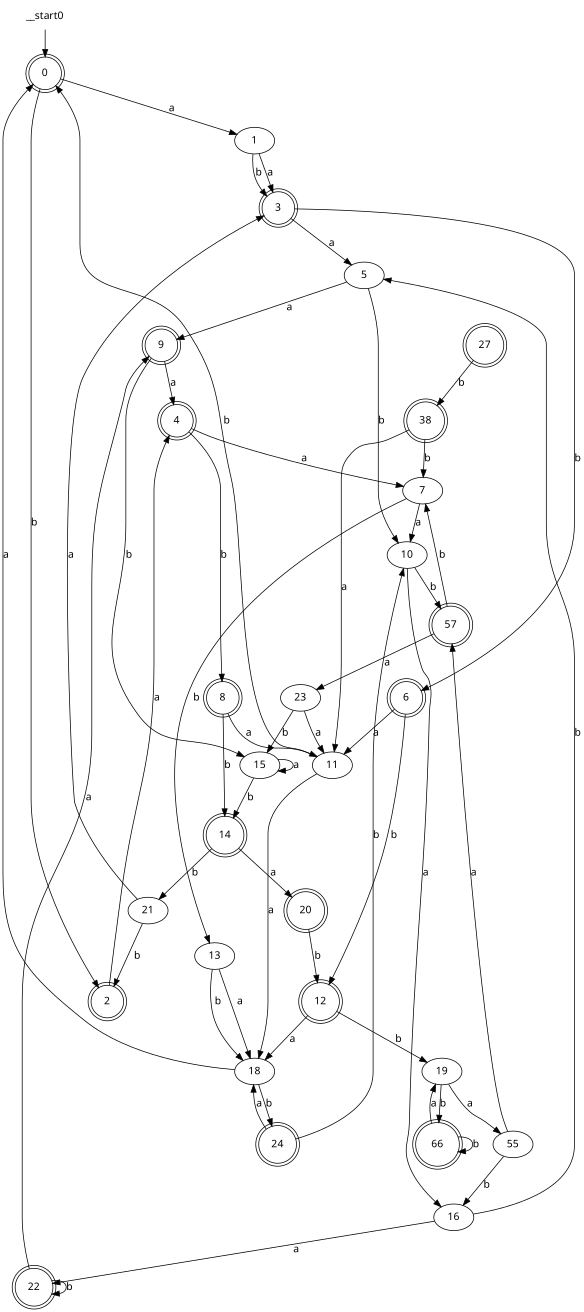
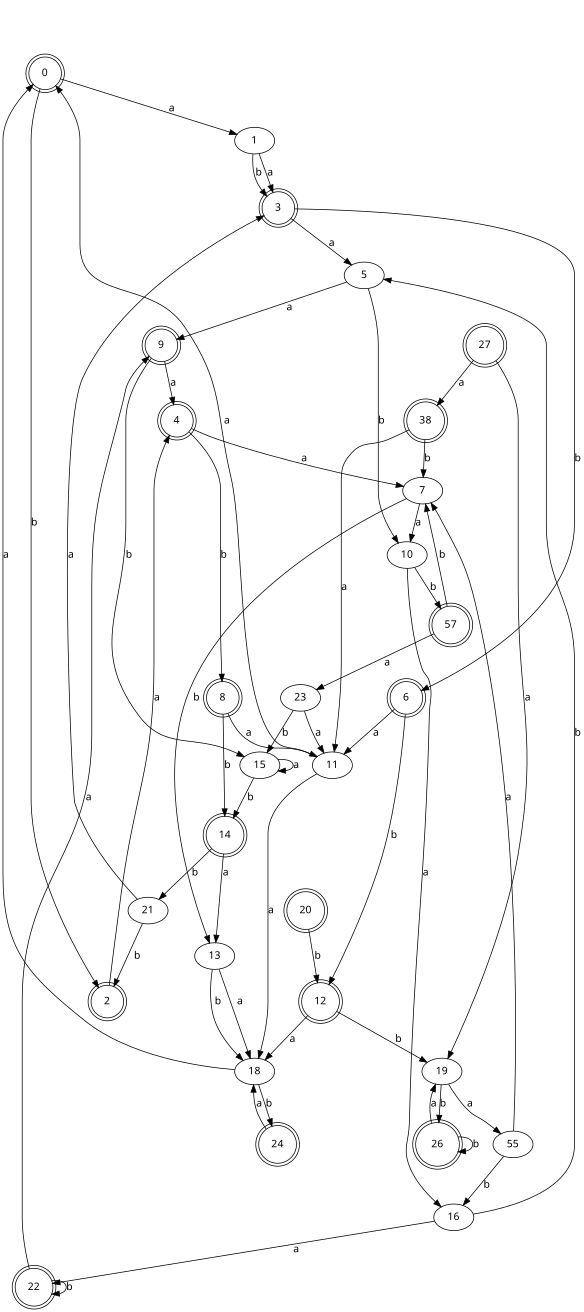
node "__start0": removed
edge "27" -> "38": label "b" -> "a"
edge "11" -> "0": label "b" -> "a"
edge "27" -> "19": added, label "a"
edge "24" -> "10": removed, label "b"
edge "14" -> "20": now "14" -> "13"
edge "55" -> "57": now "55" -> "7"
node "66": label "66" -> "26"
